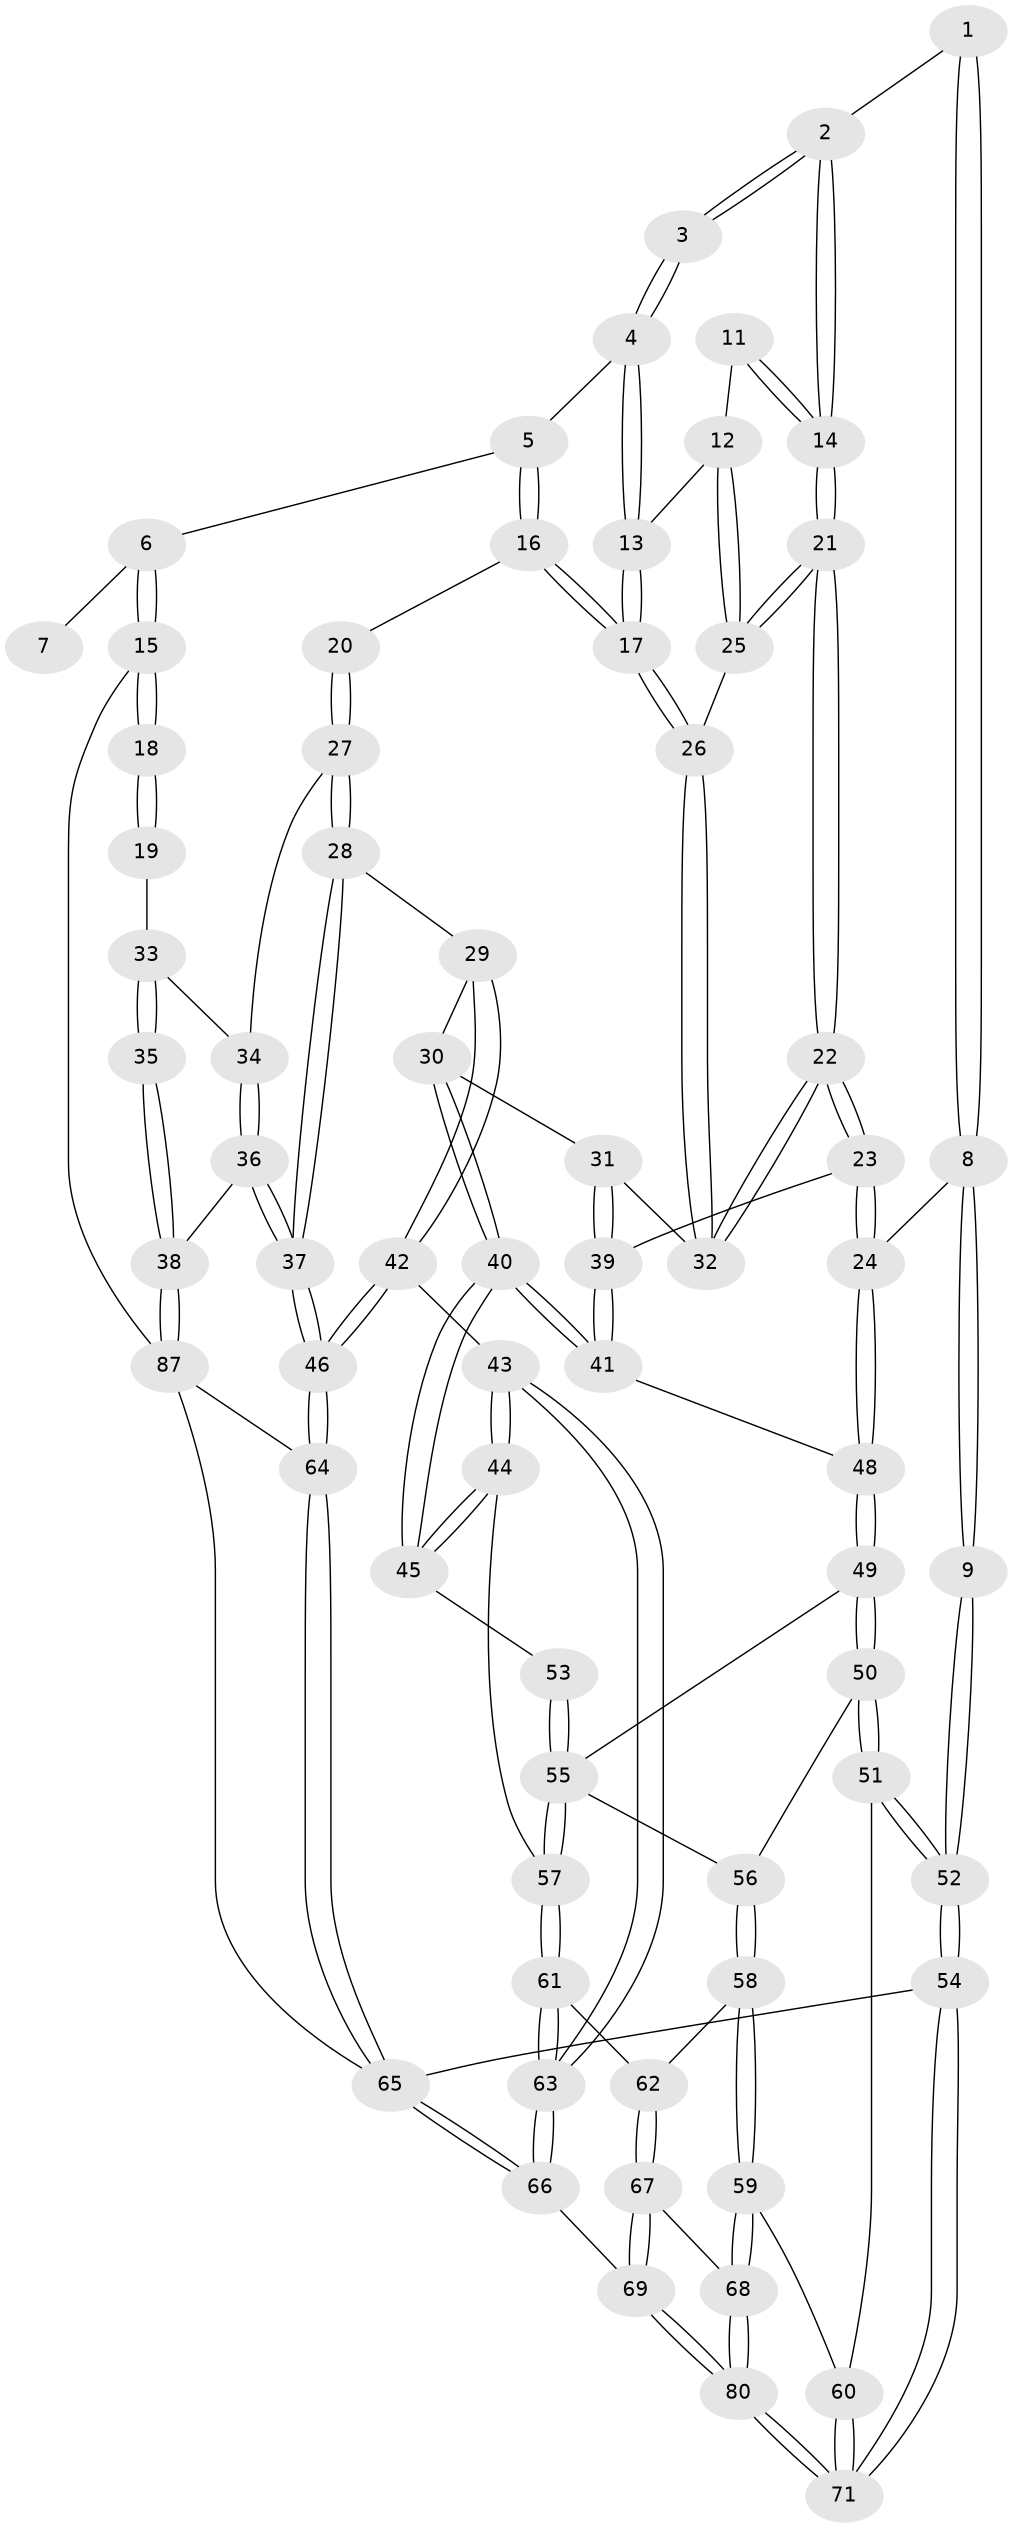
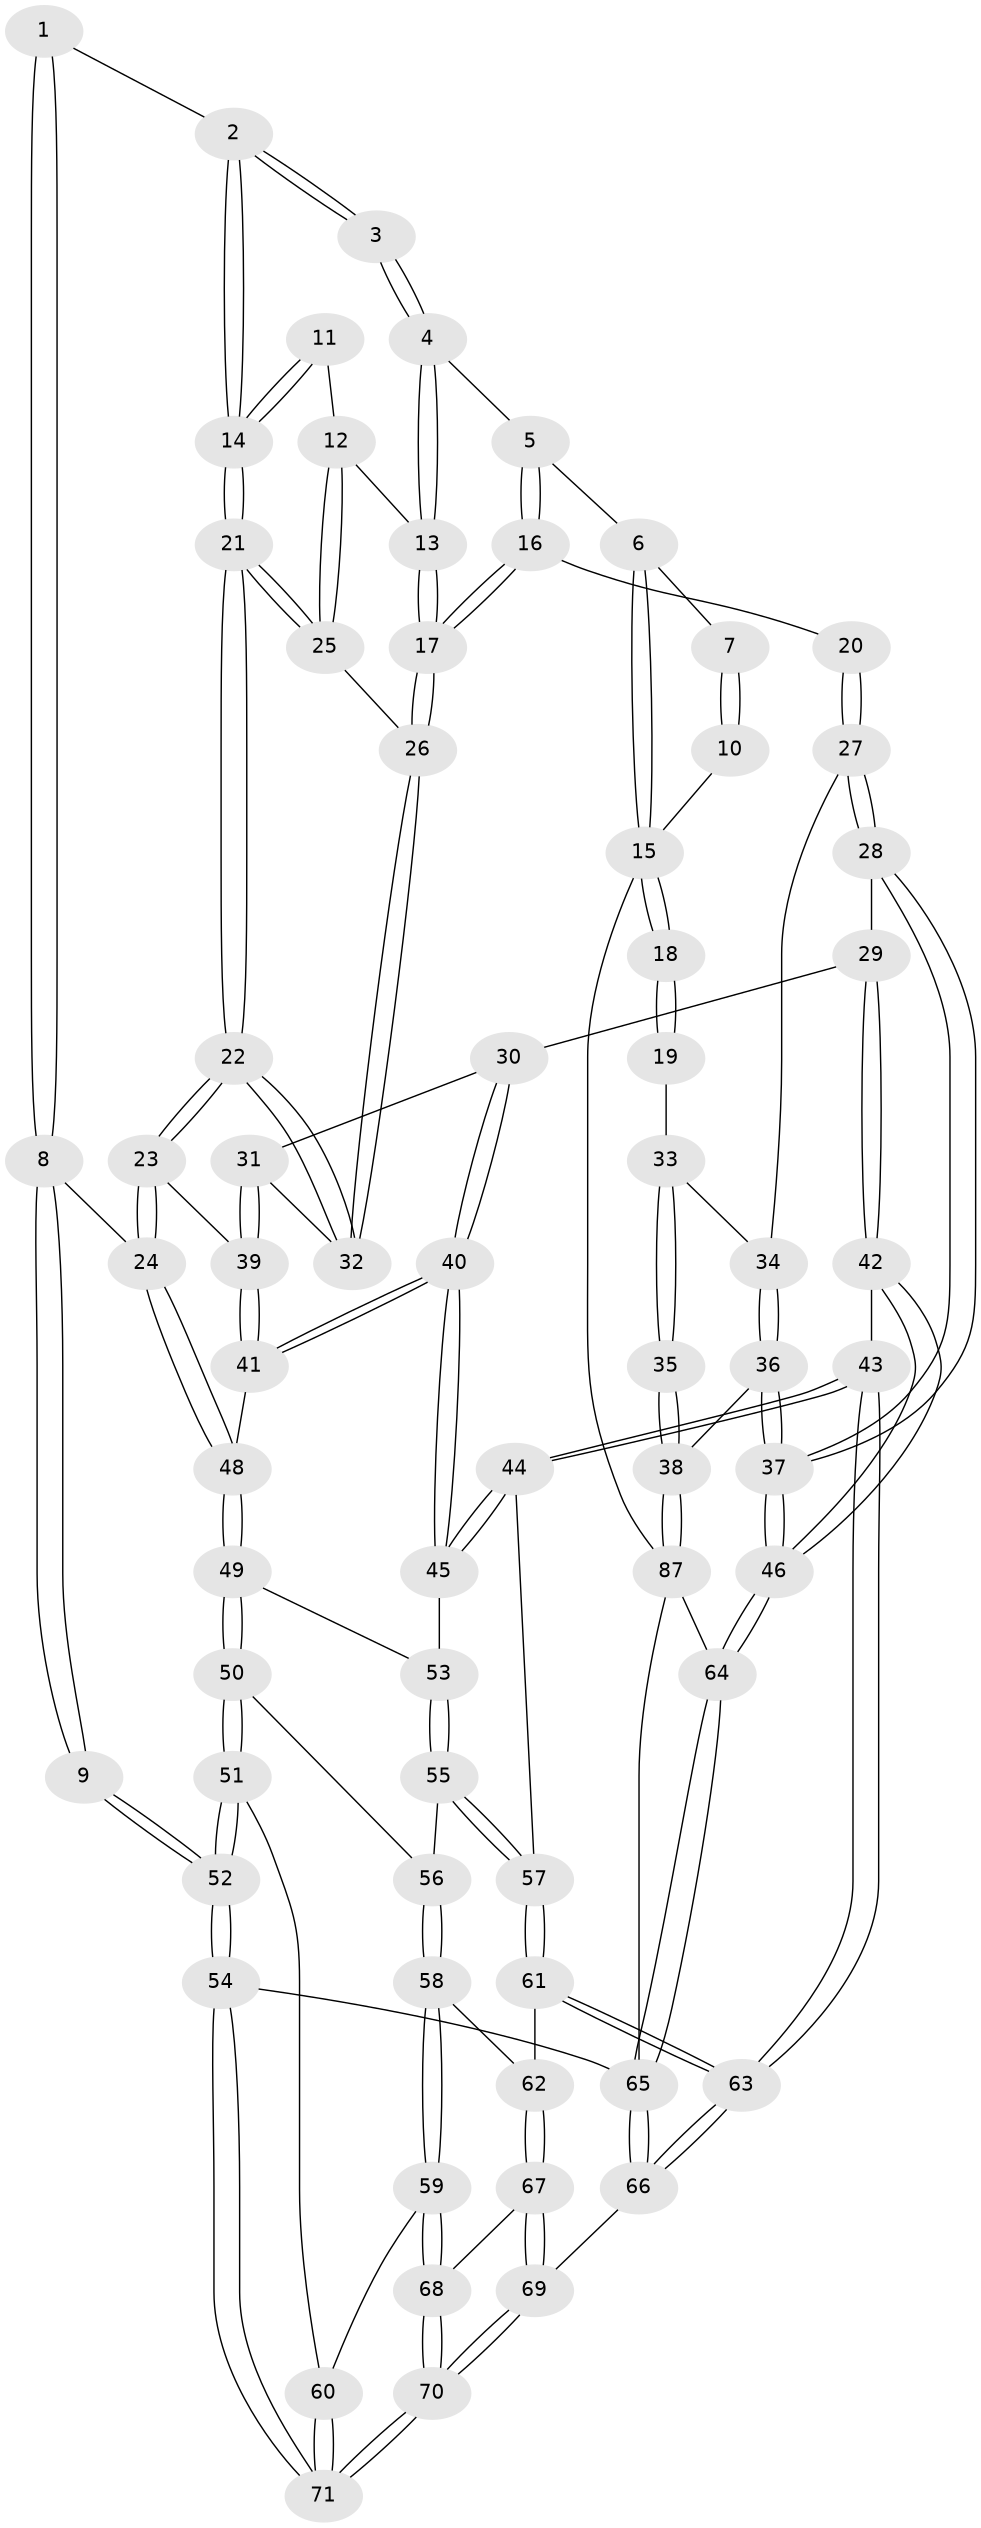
node "10": added
edge "49" -- "55": now "49" -- "53"
node "80": label "80" -> "70"
